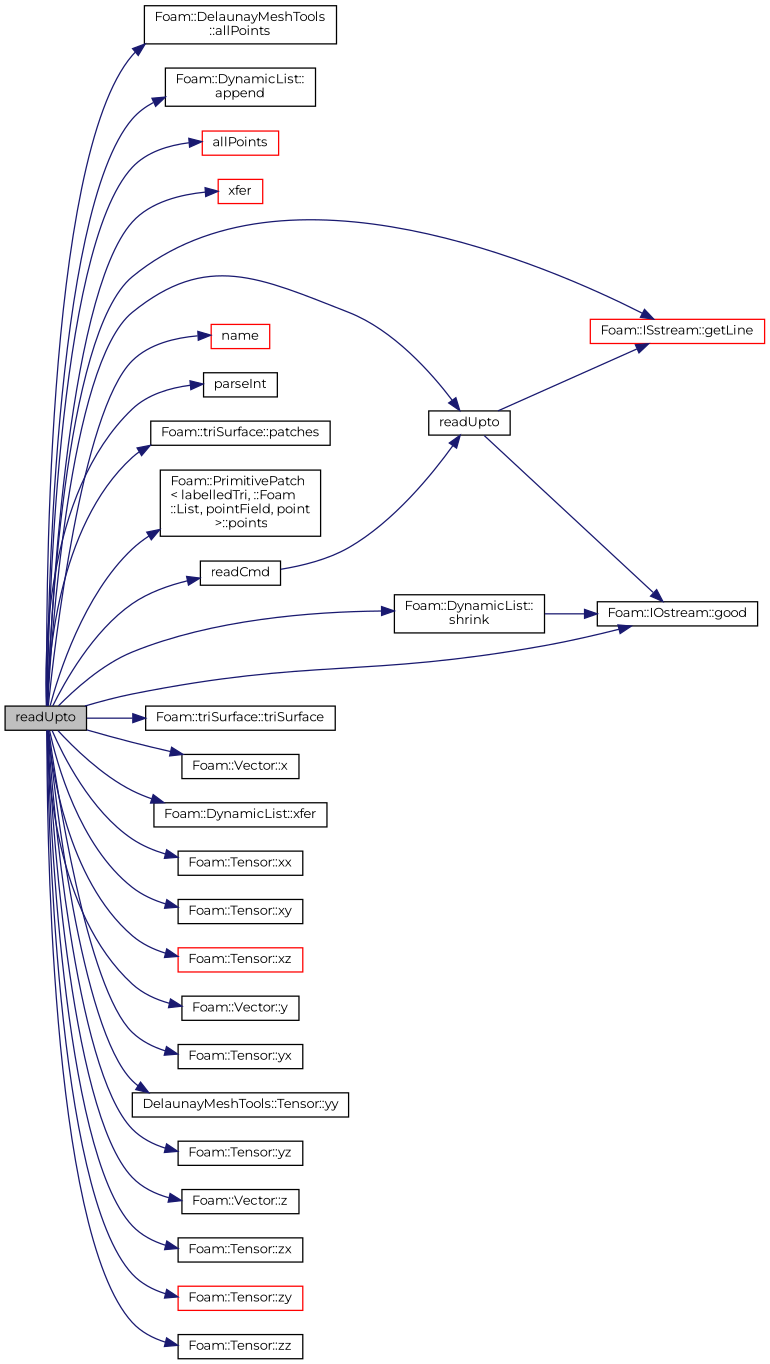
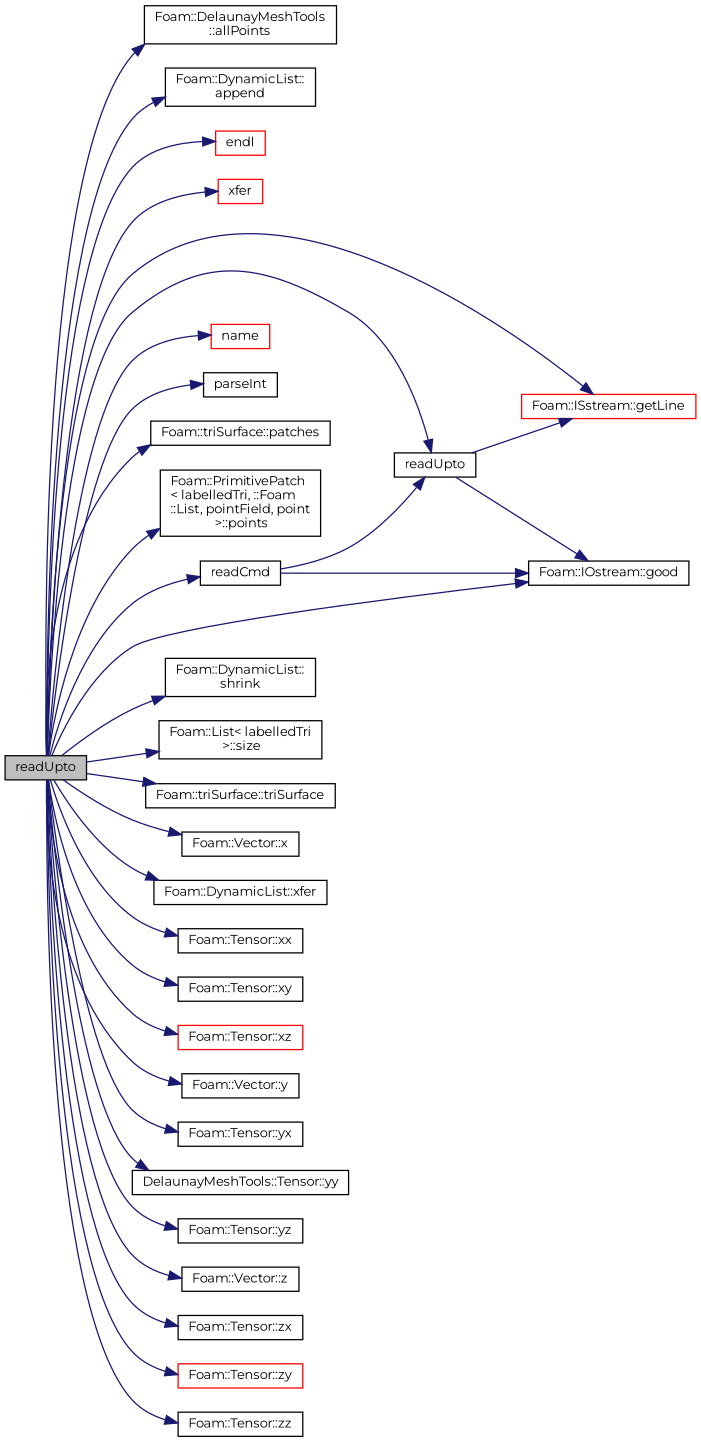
node "allPoints": label "allPoints" -> "endl"
edge "Foam::DynamicList:: shrink" -> "Foam::IOstream::good": now "readCmd" -> "Foam::IOstream::good"
node "Foam::List< labelledTri >::size": added
